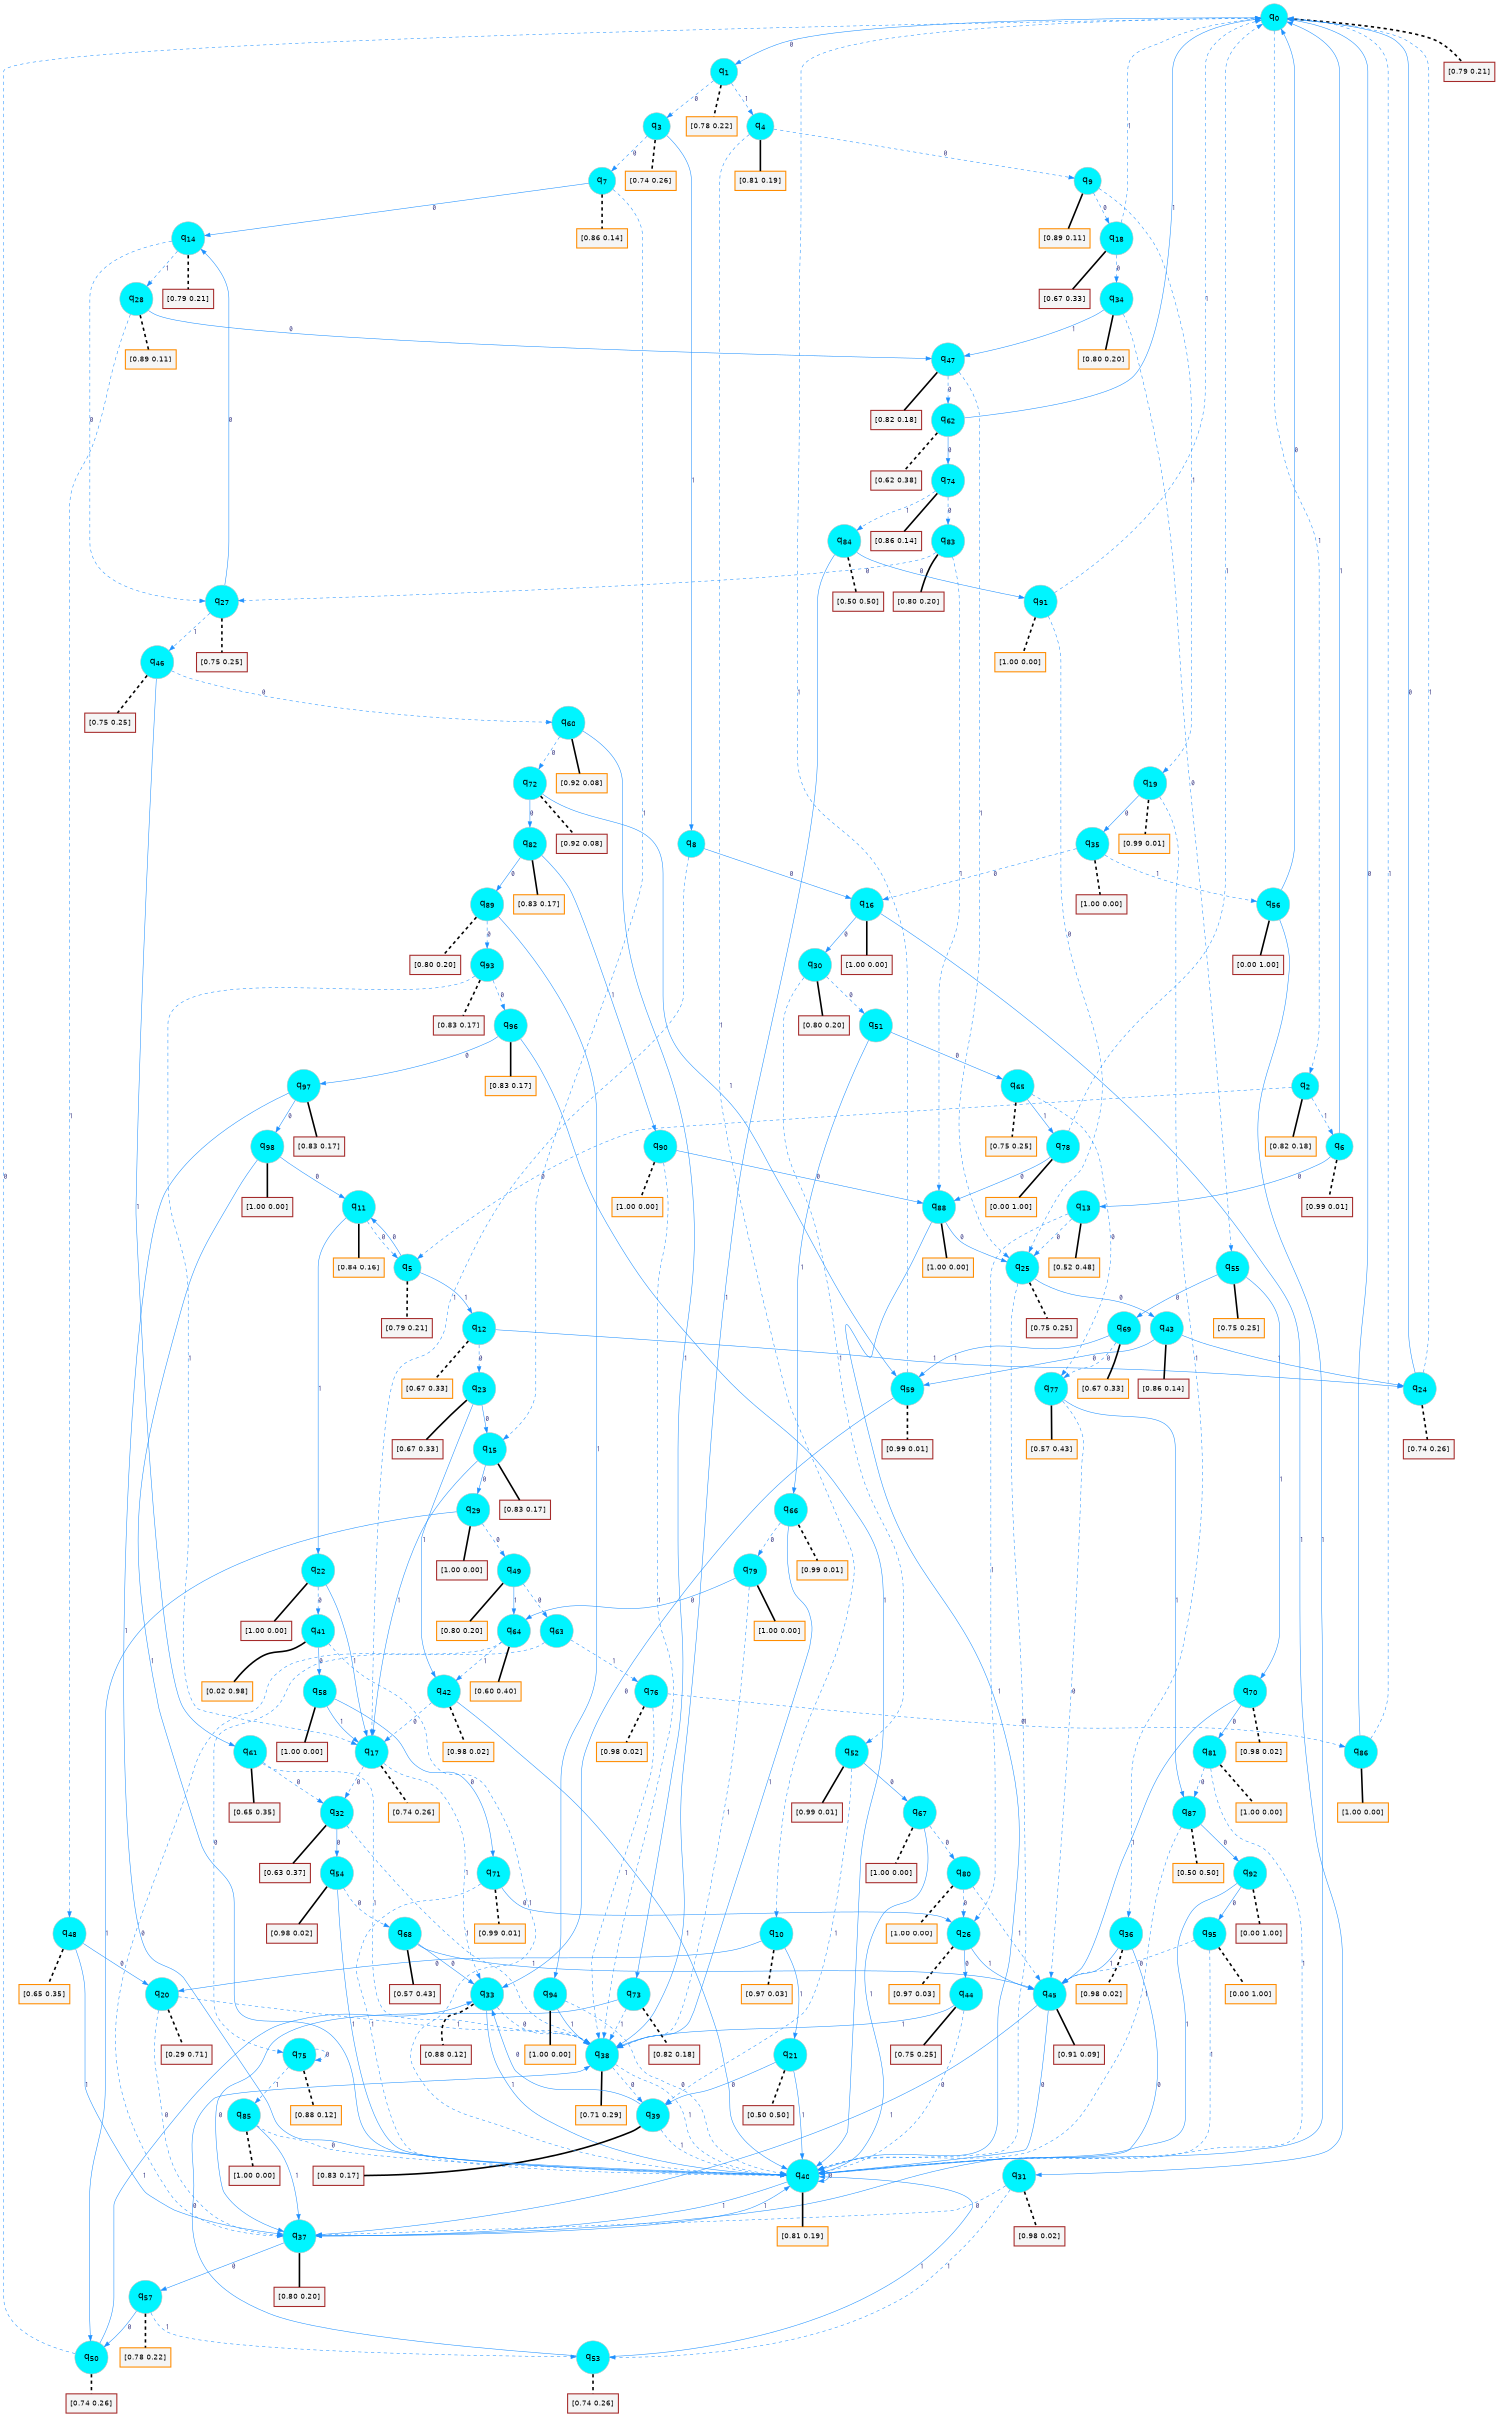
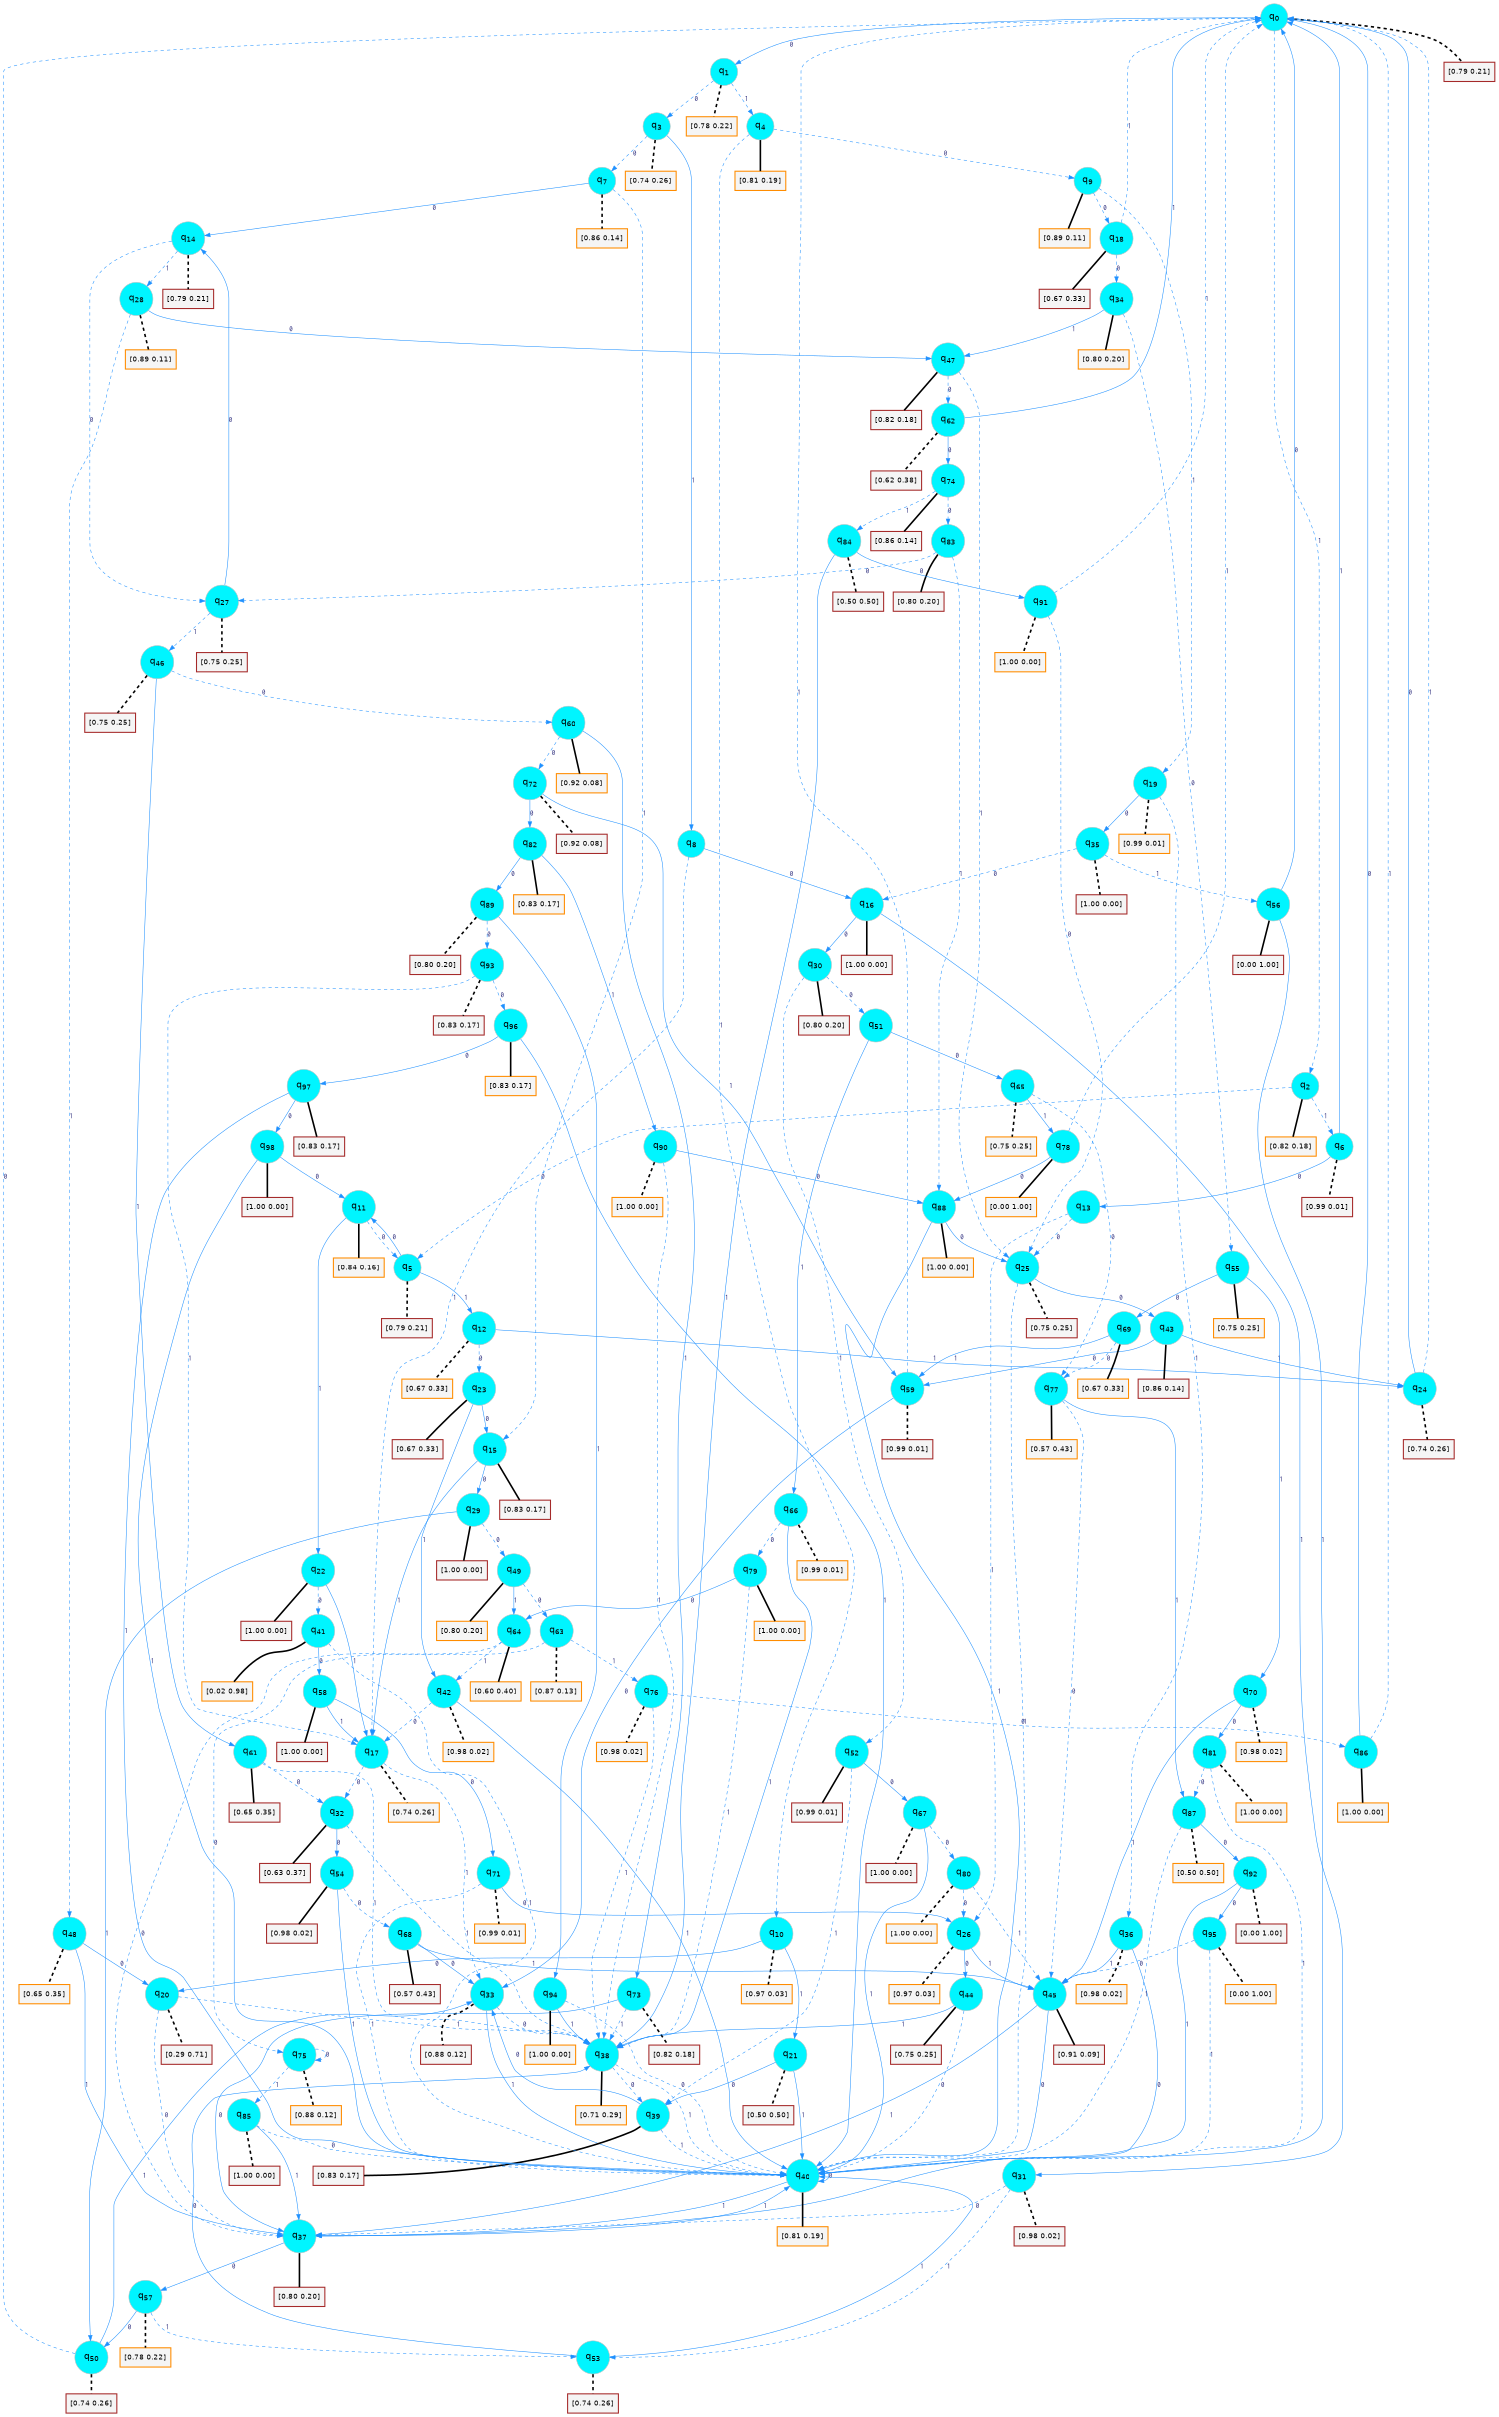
node "[0.52 0.48]": removed
node "[0.87 0.13]": added
